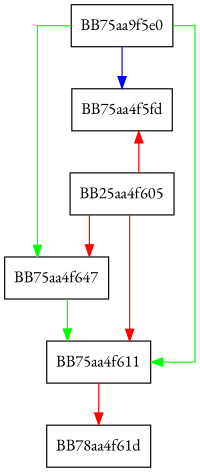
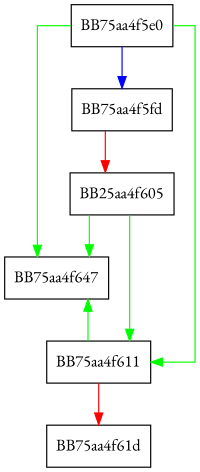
node "BB75aa9f5e0": label "BB75aa9f5e0" -> "BB75aa4f5e0"
edge "BB25aa4f605" -> "BB75aa4f5fd": reversed
edge "BB25aa4f605" -> "BB75aa4f647": color red -> green
edge "BB25aa4f605" -> "BB75aa4f611": color red -> green
edge "BB75aa4f647" -> "BB75aa4f611": reversed
node "BB78aa4f61d": label "BB78aa4f61d" -> "BB75aa4f61d"
